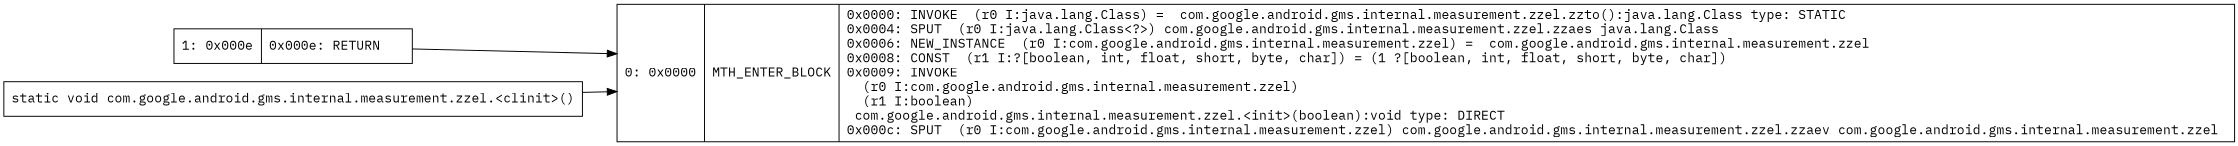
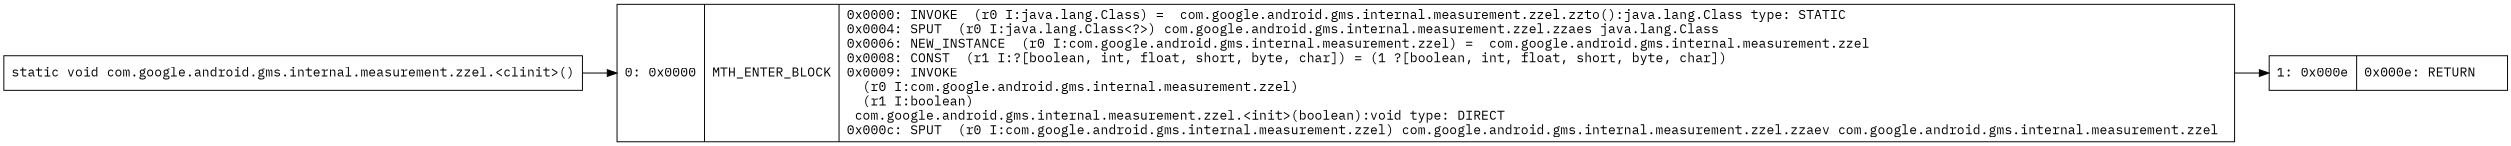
edge "1: 0x000e" -> "0: 0x0000": reversed
